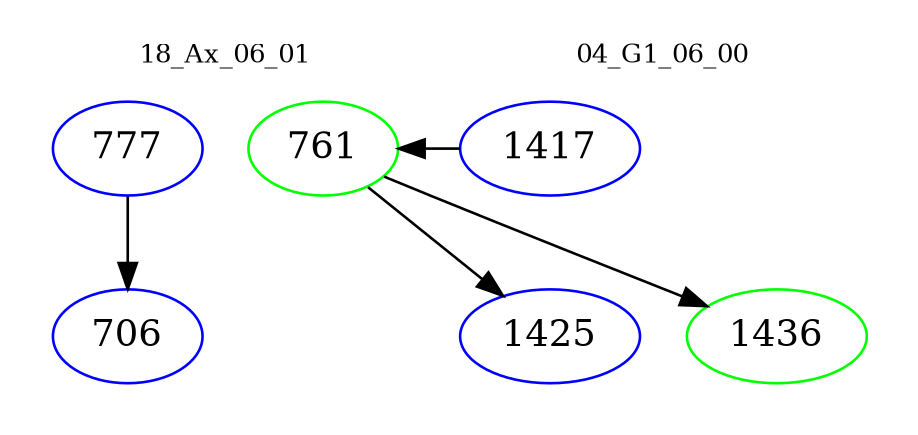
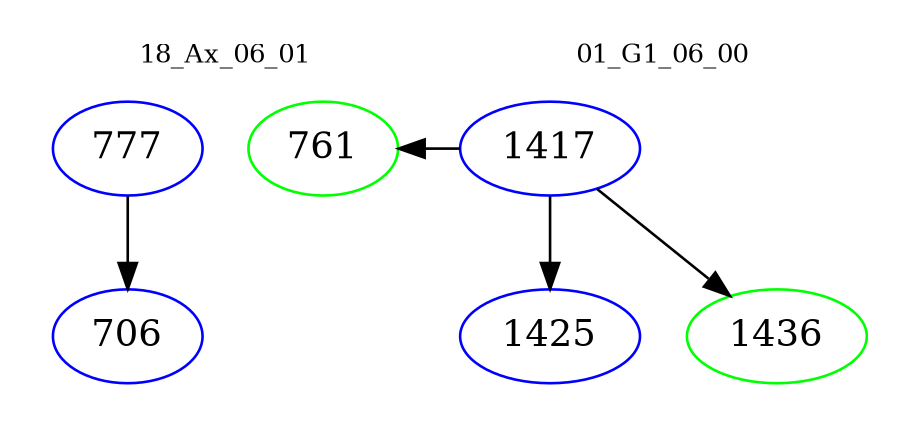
cluster "04_G1_06_00": label "04_G1_06_00" -> "01_G1_06_00"
edge "761" -> "1425": now "1417" -> "1425"
edge "761" -> "1436": now "1417" -> "1436"
